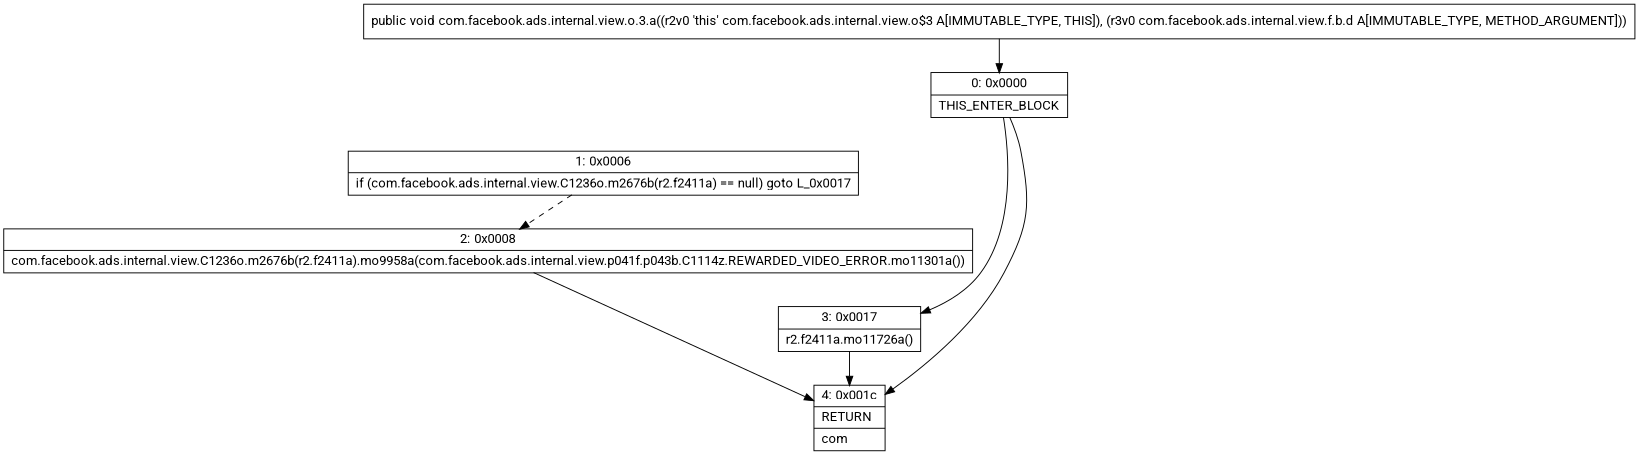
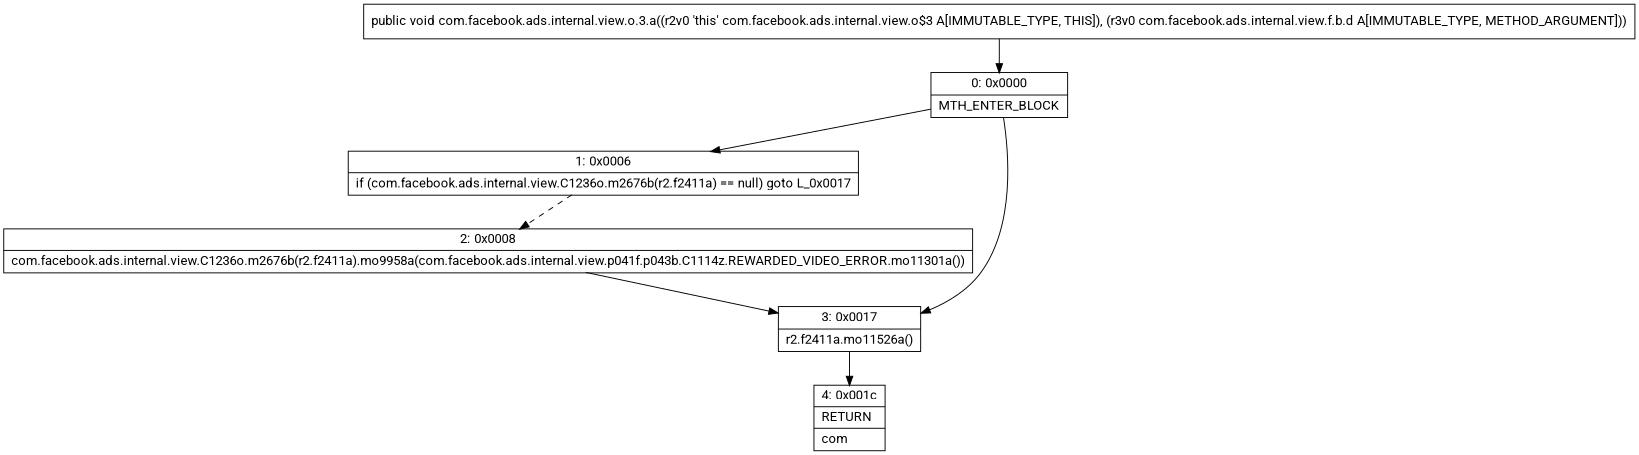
node "0: 0x0000": text "THIS_ENTER_BLOCK" -> "MTH_ENTER_BLOCK"
edge "0: 0x0000" -> "4: 0x001c": now "0: 0x0000" -> "1: 0x0006"
edge "2: 0x0008" -> "4: 0x001c": now "2: 0x0008" -> "3: 0x0017"
node "3: 0x0017": text "r2.f2411a.mo11726a()" -> "r2.f2411a.mo11526a()"
